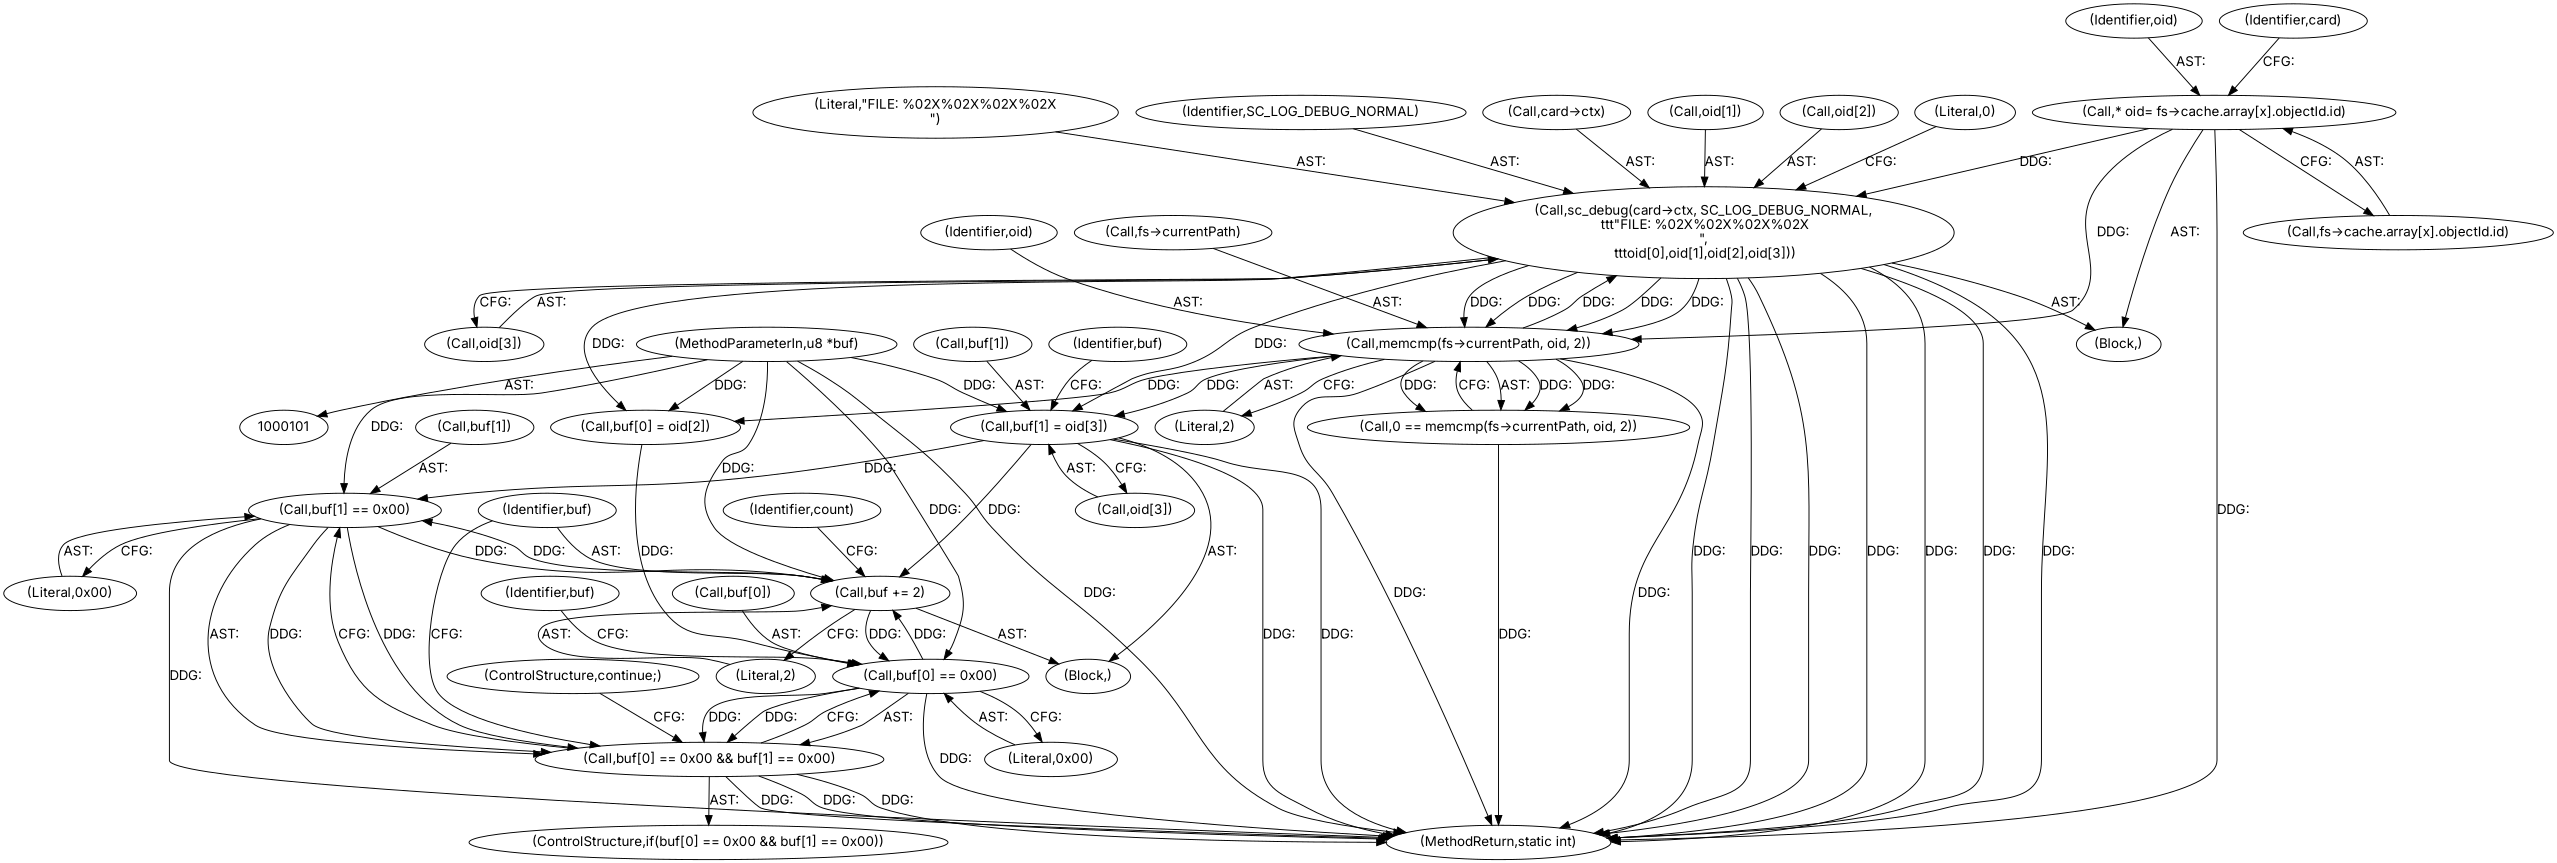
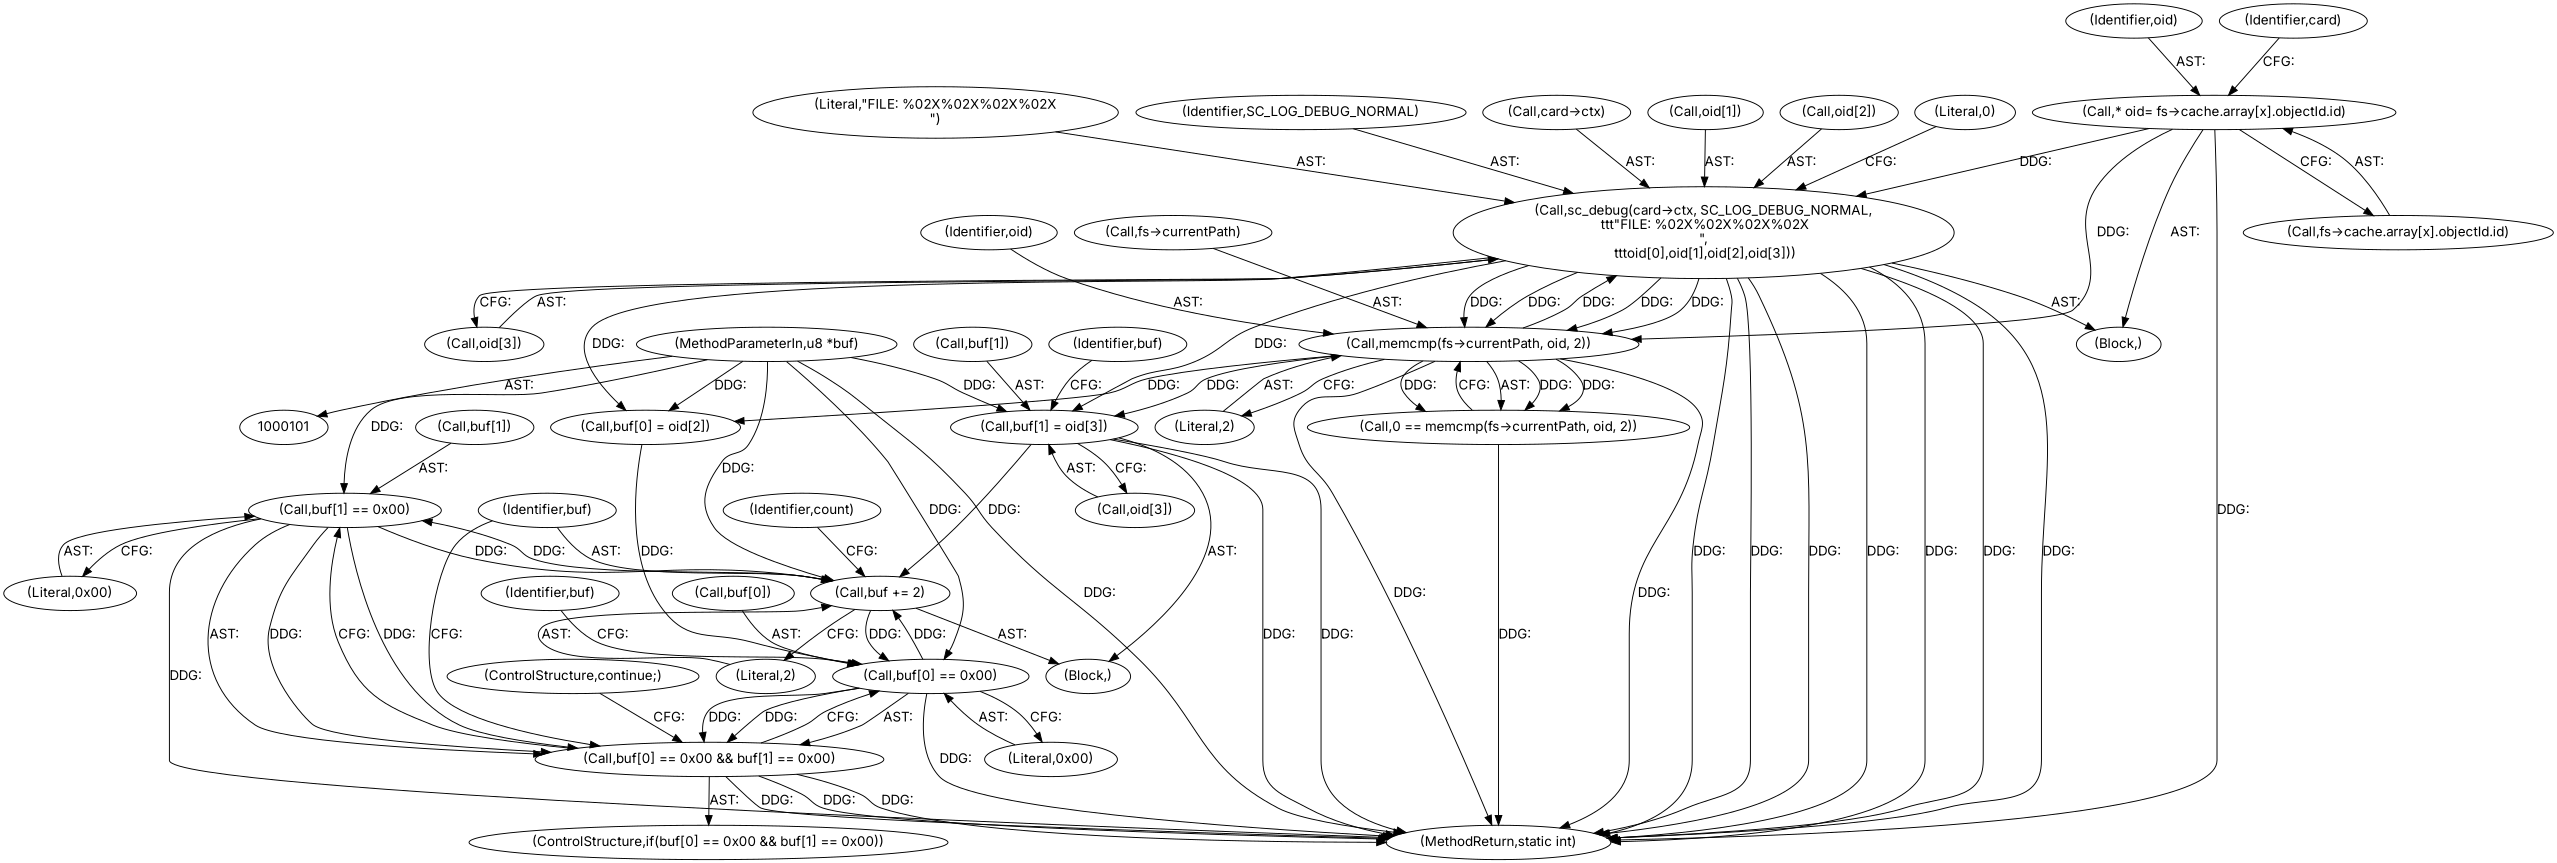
edge "(Call,buf[1] = oid[3])" -> "(Call,buf[1] == 0x00)": removed, label "DDG:"
